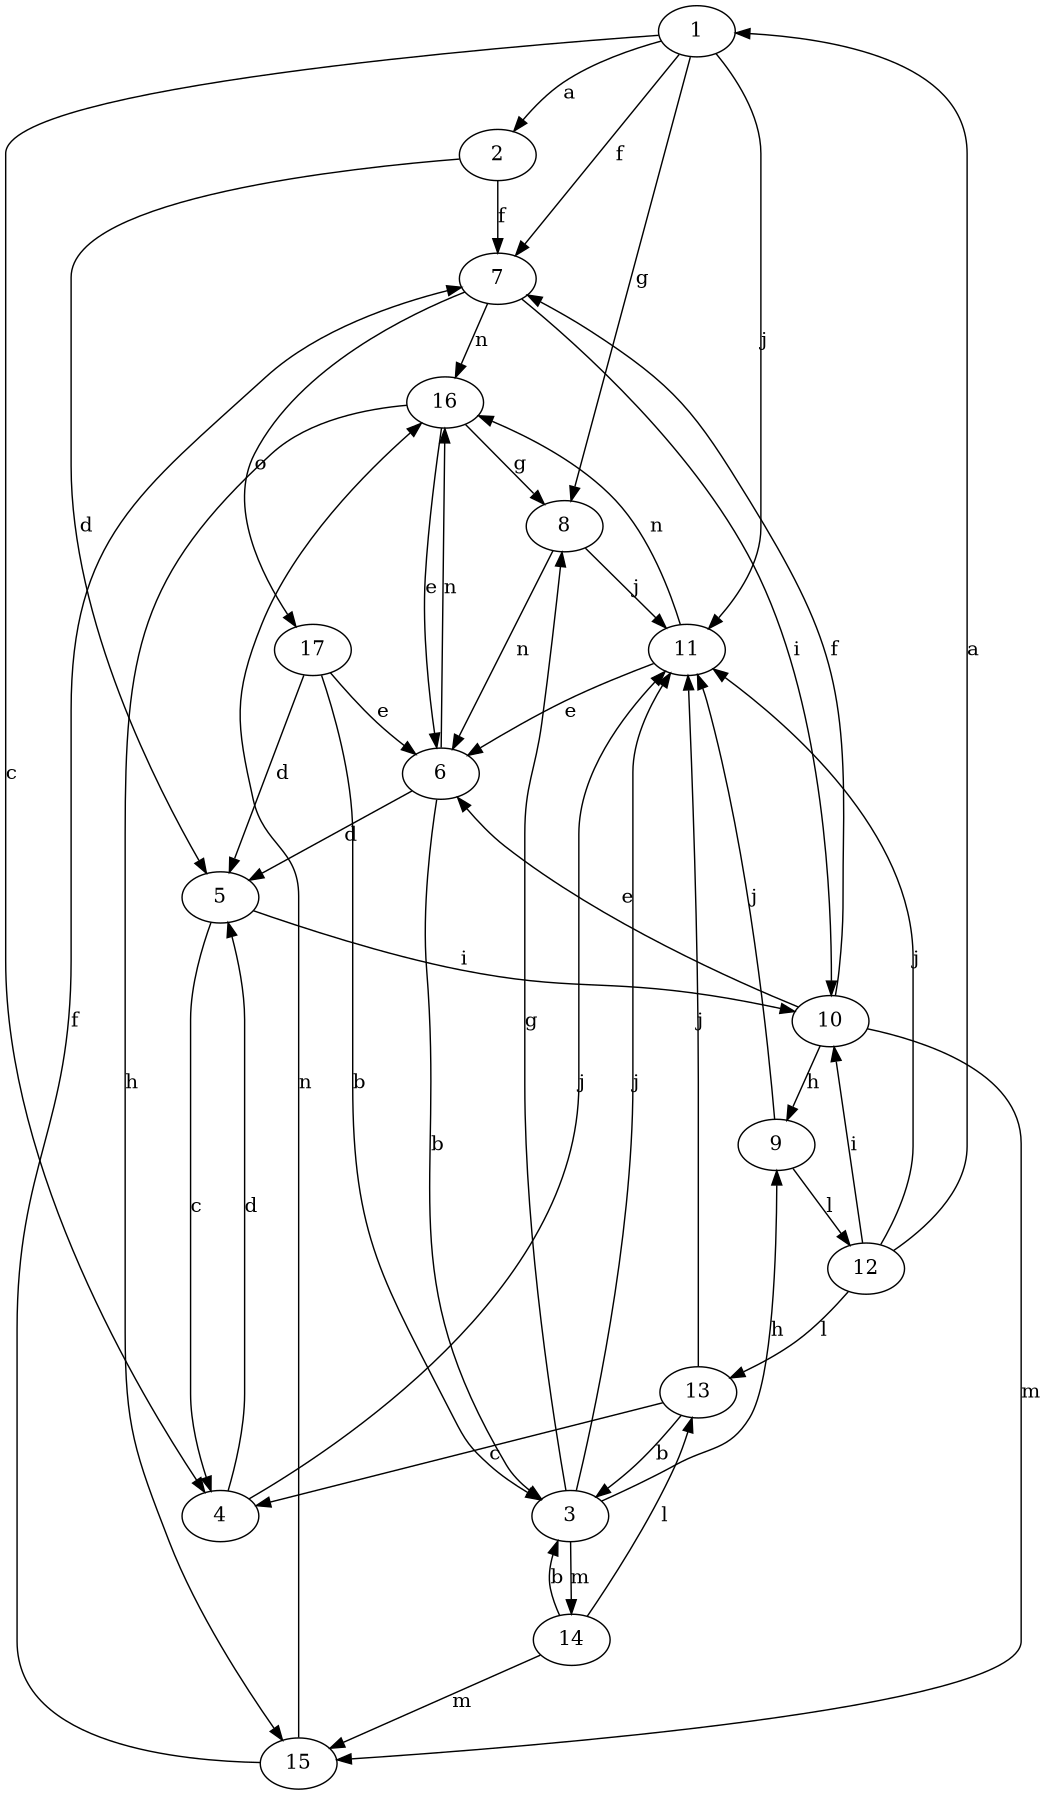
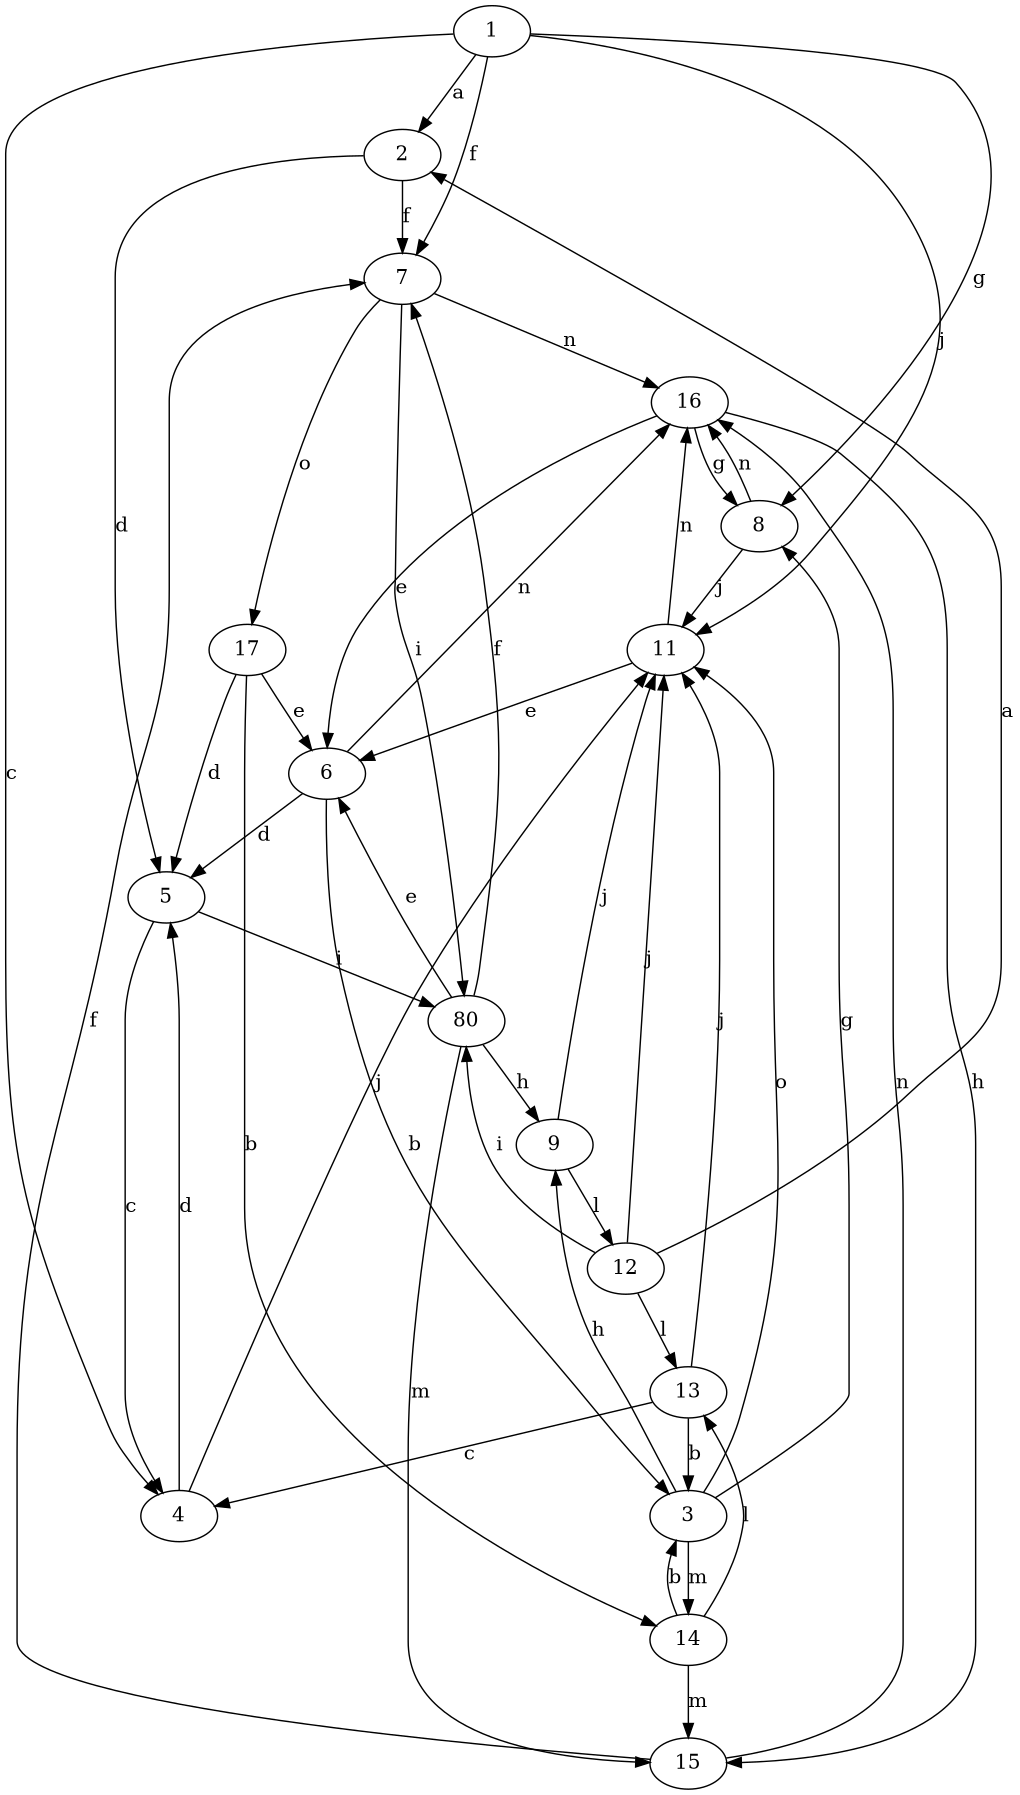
edge "12" -> "1": now "12" -> "2"
edge "8" -> "6": now "8" -> "16"
node "10": label "10" -> "80"
edge "3" -> "11": label "j" -> "o"
edge "17" -> "3": now "17" -> "14"
